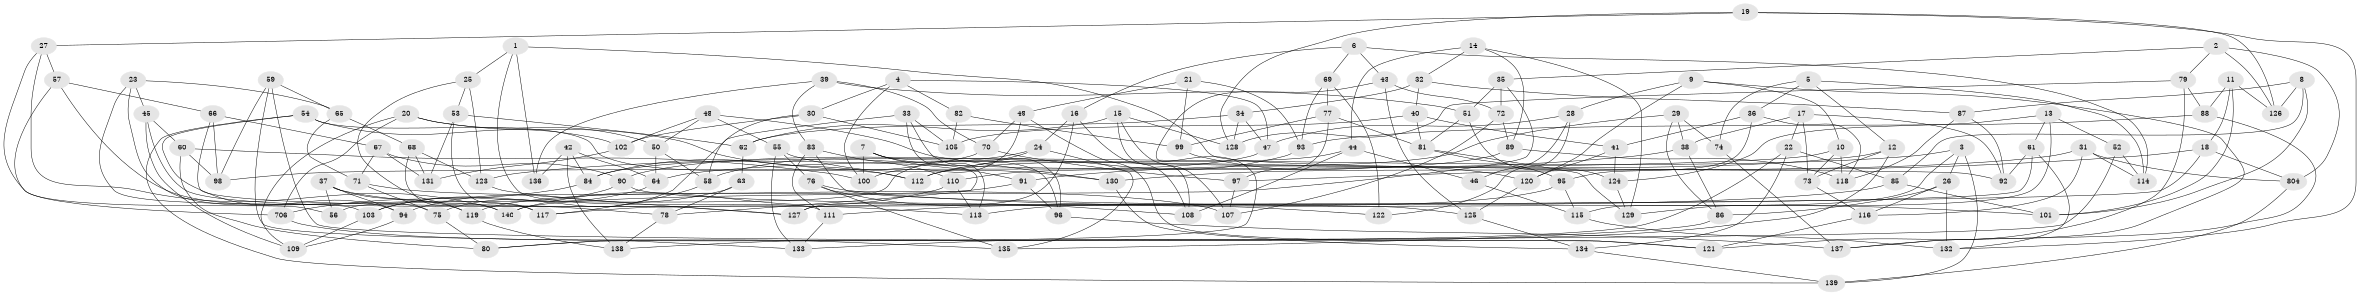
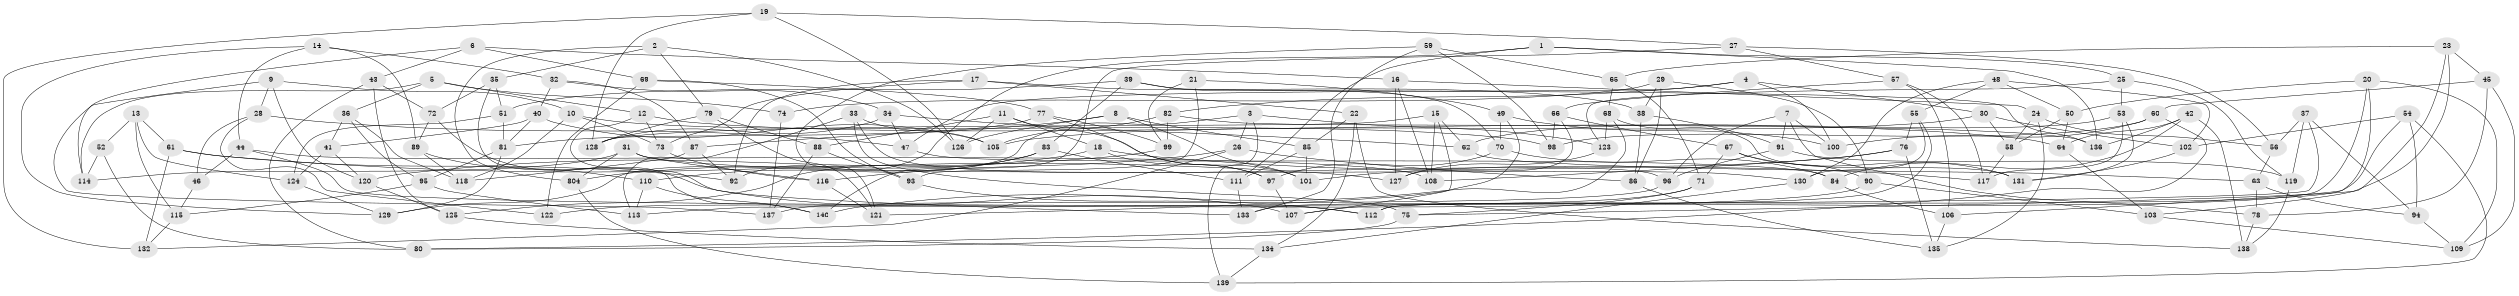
edge "82" -- "136": added
edge "56" -- "63": added
node "706": label "706" -> "106"
